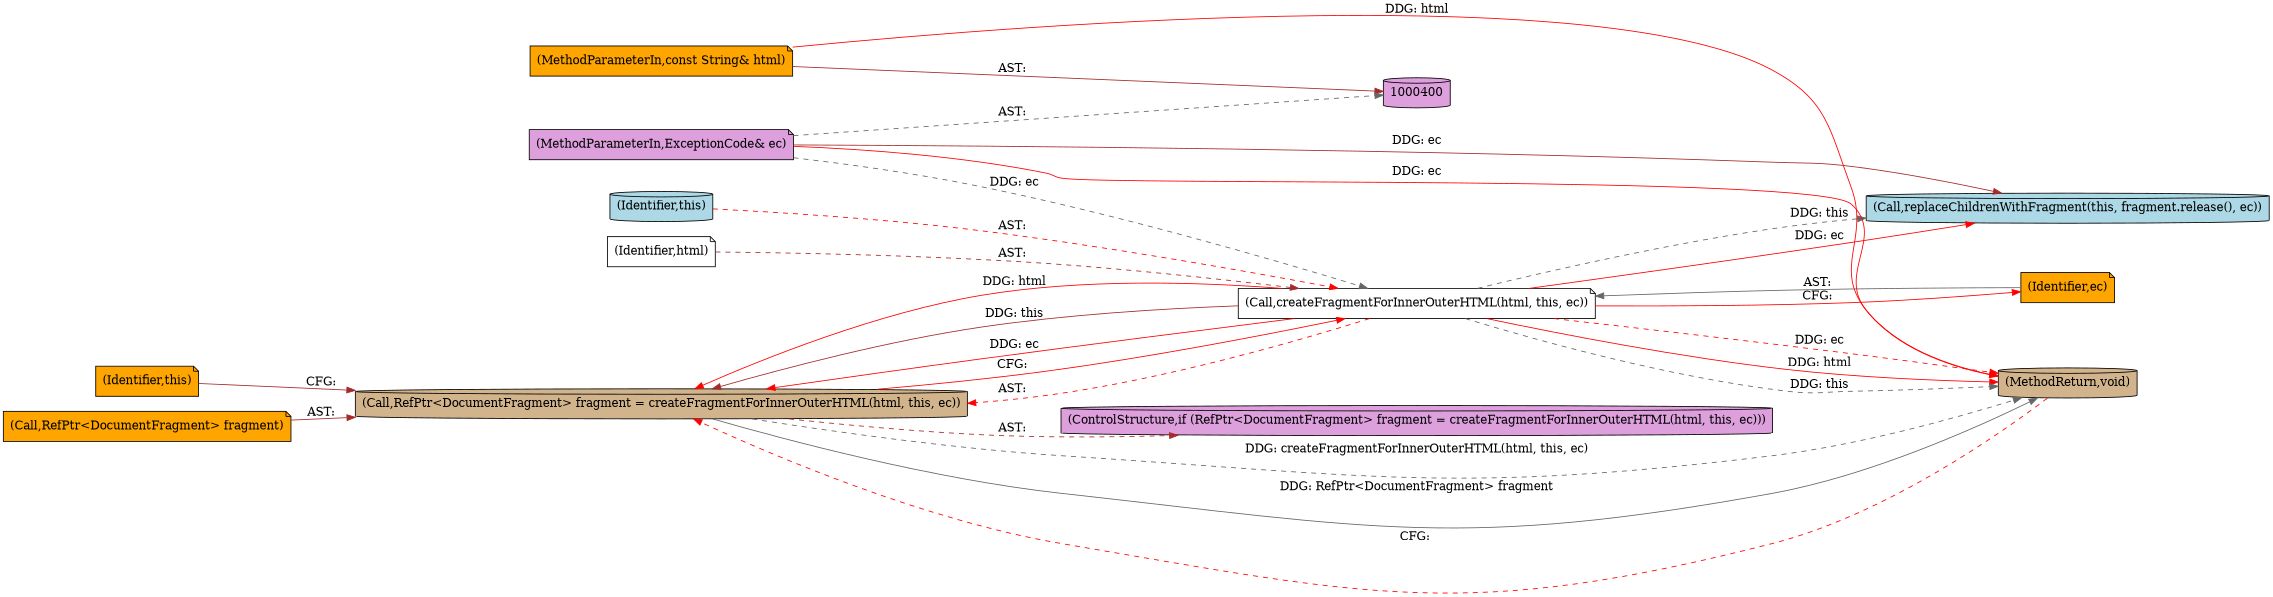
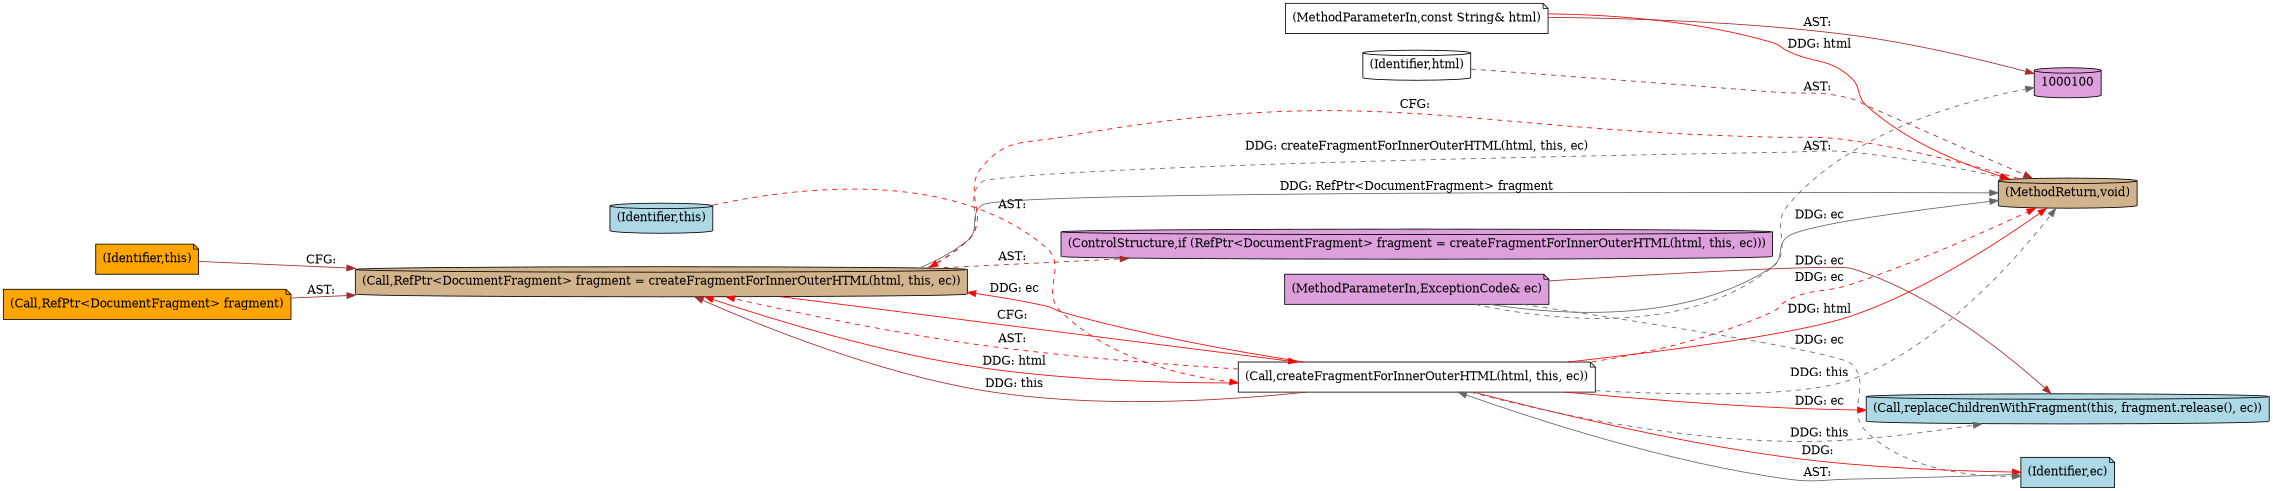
node "(MethodParameterIn,const String& html)": fillcolor orange -> white
node "1000400": label "1000400" -> "1000100"
edge "(MethodParameterIn,ExceptionCode& ec)" -> "(MethodReturn,void)": color red -> gray40
edge "(MethodParameterIn,ExceptionCode& ec)" -> "(Call,createFragmentForInnerOuterHTML(html, this, ec))": now "(MethodParameterIn,ExceptionCode& ec)" -> "(Identifier,ec)"
node "(Identifier,html)": shape note -> cylinder
edge "(Identifier,html)" -> "(Call,createFragmentForInnerOuterHTML(html, this, ec))": now "(Identifier,html)" -> "(MethodReturn,void)"
node "(Identifier,ec)": fillcolor orange -> lightblue
edge "(Call,createFragmentForInnerOuterHTML(html, this, ec))" -> "(Identifier,ec)": label "CFG: " -> "DDG: "
